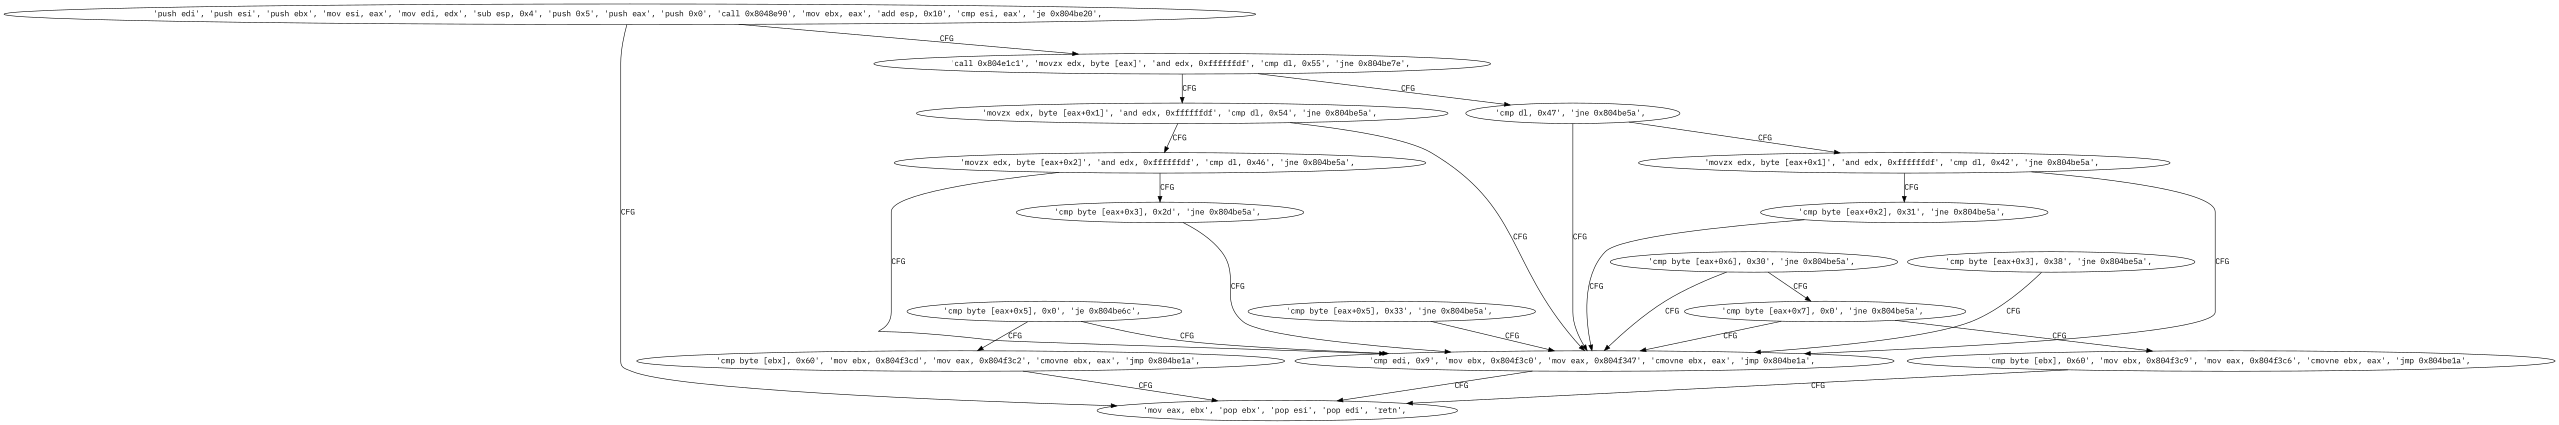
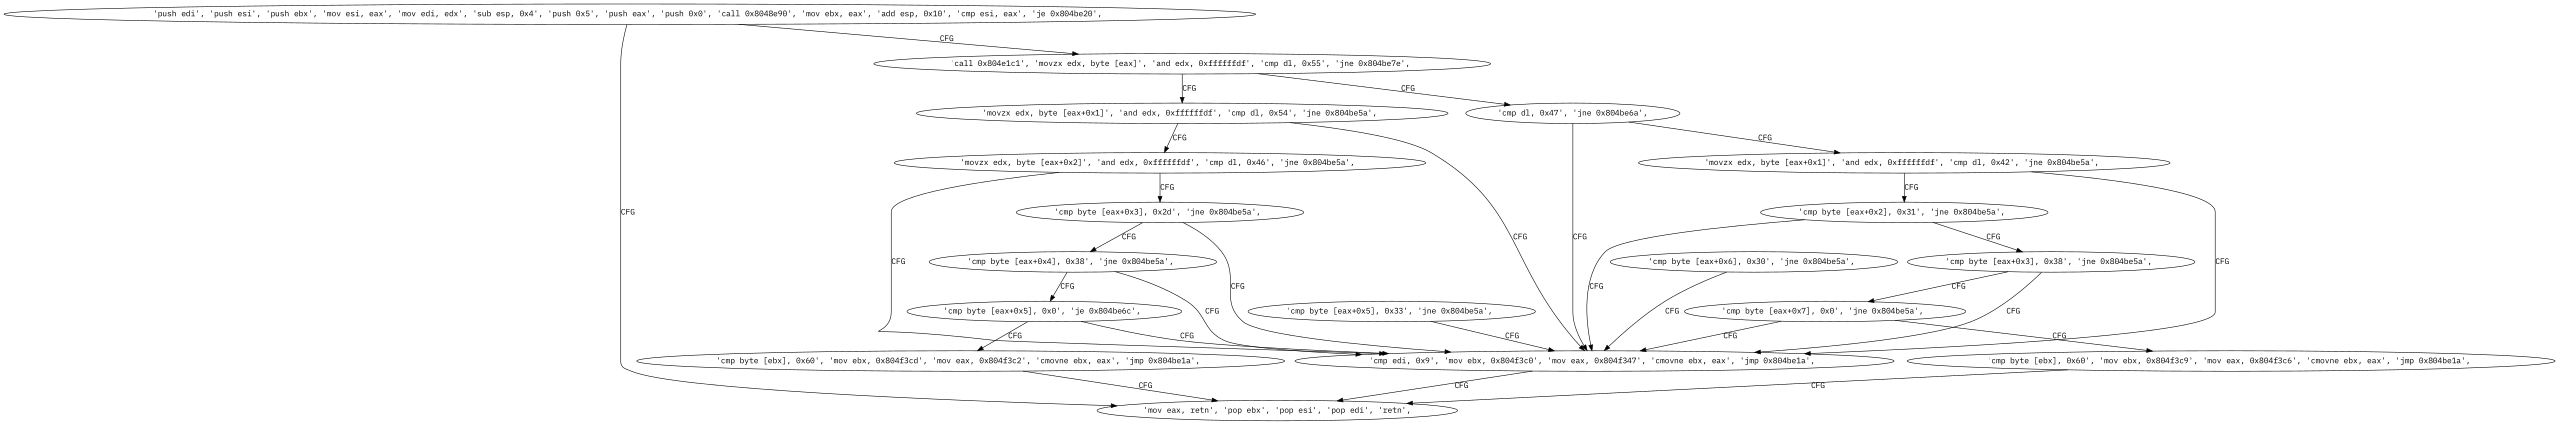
node "'cmp dl, 0x47', 'jne 0x804be5a',": label "'cmp dl, 0x47', 'jne 0x804be5a'," -> "'cmp dl, 0x47', 'jne 0x804be6a',"
edge "'cmp byte [eax+0x2], 0x31', 'jne 0x804be5a'," -> "'cmp byte [eax+0x3], 0x38', 'jne 0x804be5a',": added, label "CFG"
node "'cmp byte [eax+0x4], 0x38', 'jne 0x804be5a',": added
edge "'cmp byte [eax+0x6], 0x30', 'jne 0x804be5a'," -> "'cmp byte [eax+0x7], 0x0', 'jne 0x804be5a',": now "'cmp byte [eax+0x3], 0x38', 'jne 0x804be5a'," -> "'cmp byte [eax+0x7], 0x0', 'jne 0x804be5a',"
node "'mov eax, ebx', 'pop ebx', 'pop esi', 'pop edi', 'retn',": label "'mov eax, ebx', 'pop ebx', 'pop esi', 'pop edi', 'retn'," -> "'mov eax, retn', 'pop ebx', 'pop esi', 'pop edi', 'retn',"
